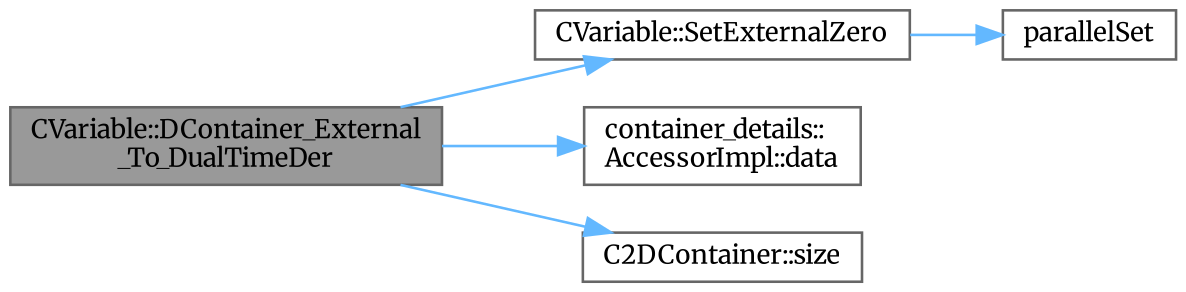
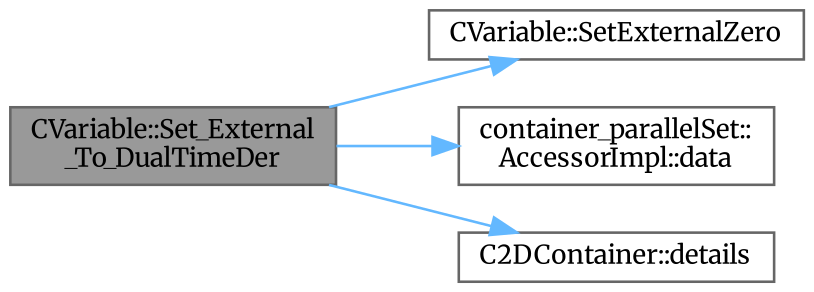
node "parallelSet": removed
node "CVariable::DContainer_External _To_DualTimeDer": label "CVariable::DContainer_External _To_DualTimeDer" -> "CVariable::Set_External _To_DualTimeDer"
node "container_details:: AccessorImpl::data": label "container_details:: AccessorImpl::data" -> "container_parallelSet:: AccessorImpl::data"
node "C2DContainer::size": label "C2DContainer::size" -> "C2DContainer::details"
